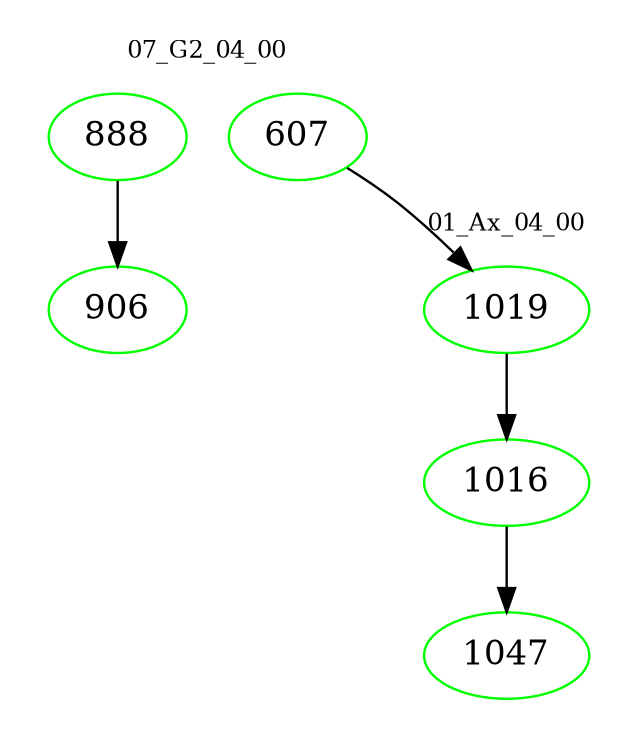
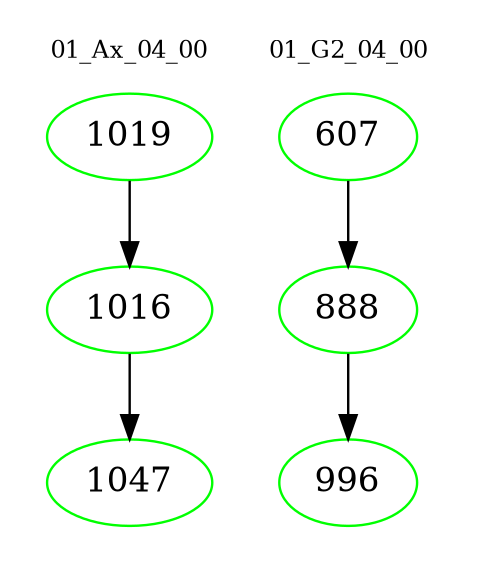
cluster "07_G2_04_00": label "07_G2_04_00" -> "01_G2_04_00"
edge "607" -> "1019": now "607" -> "888"
node "906": label "906" -> "996"
